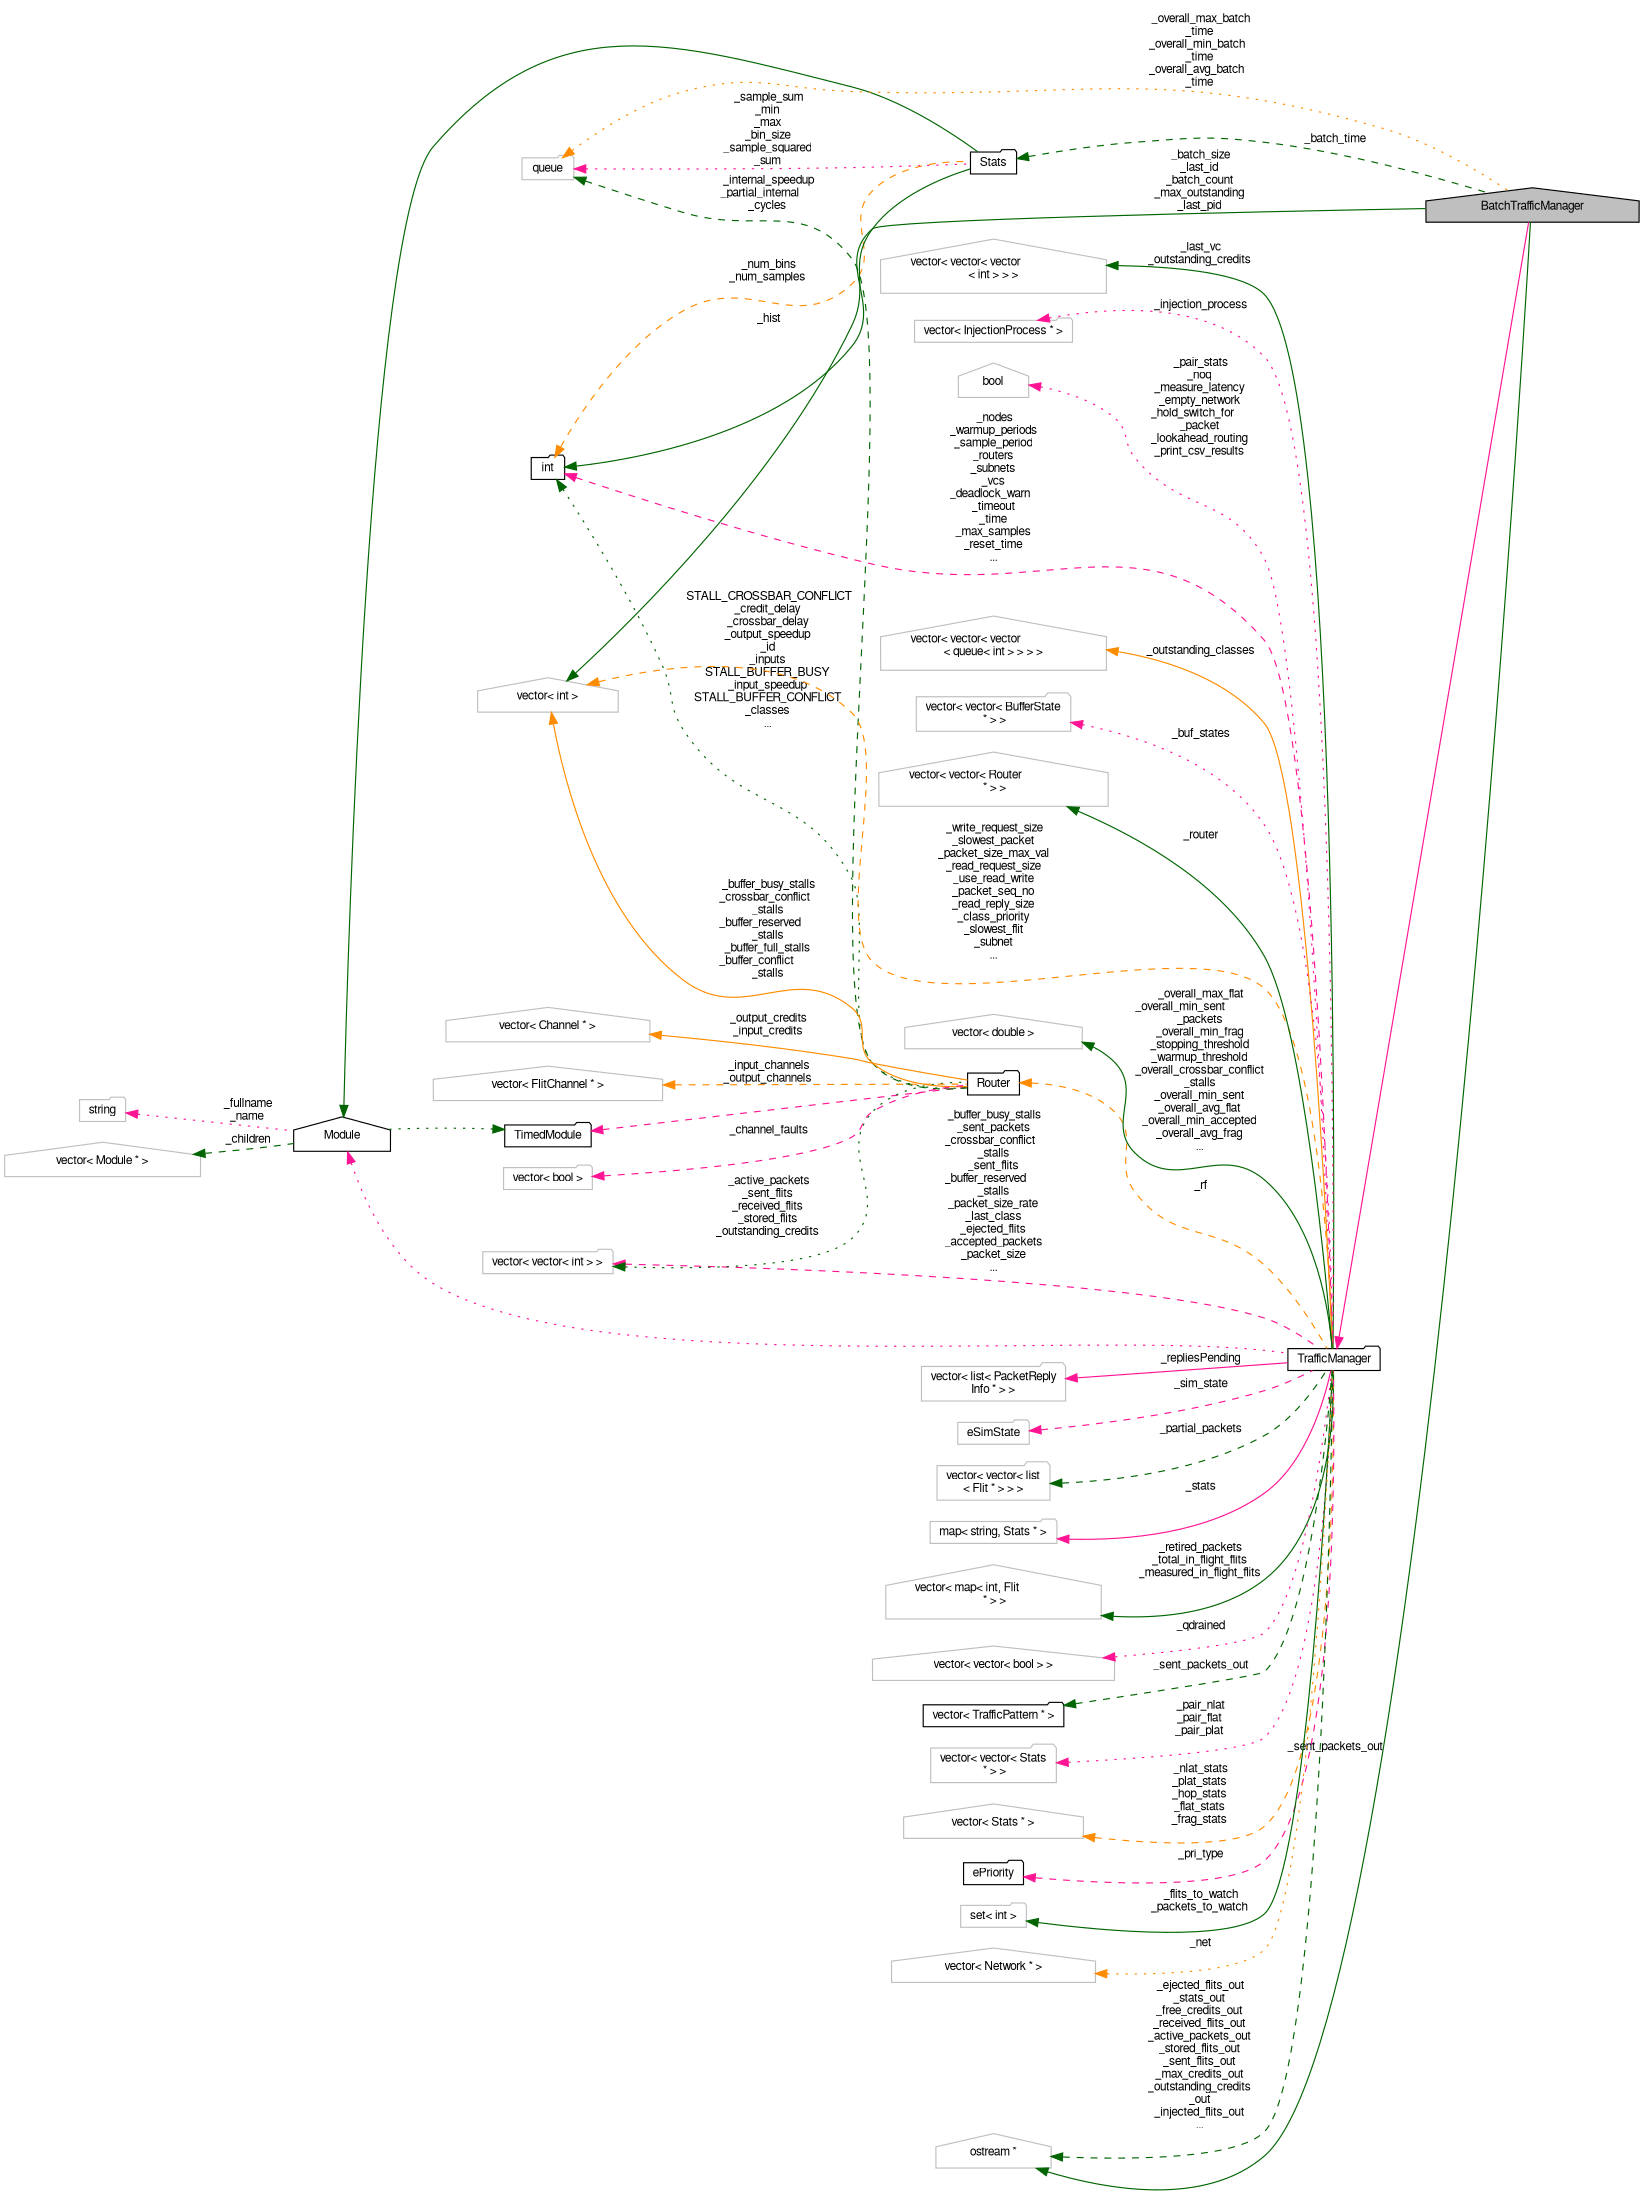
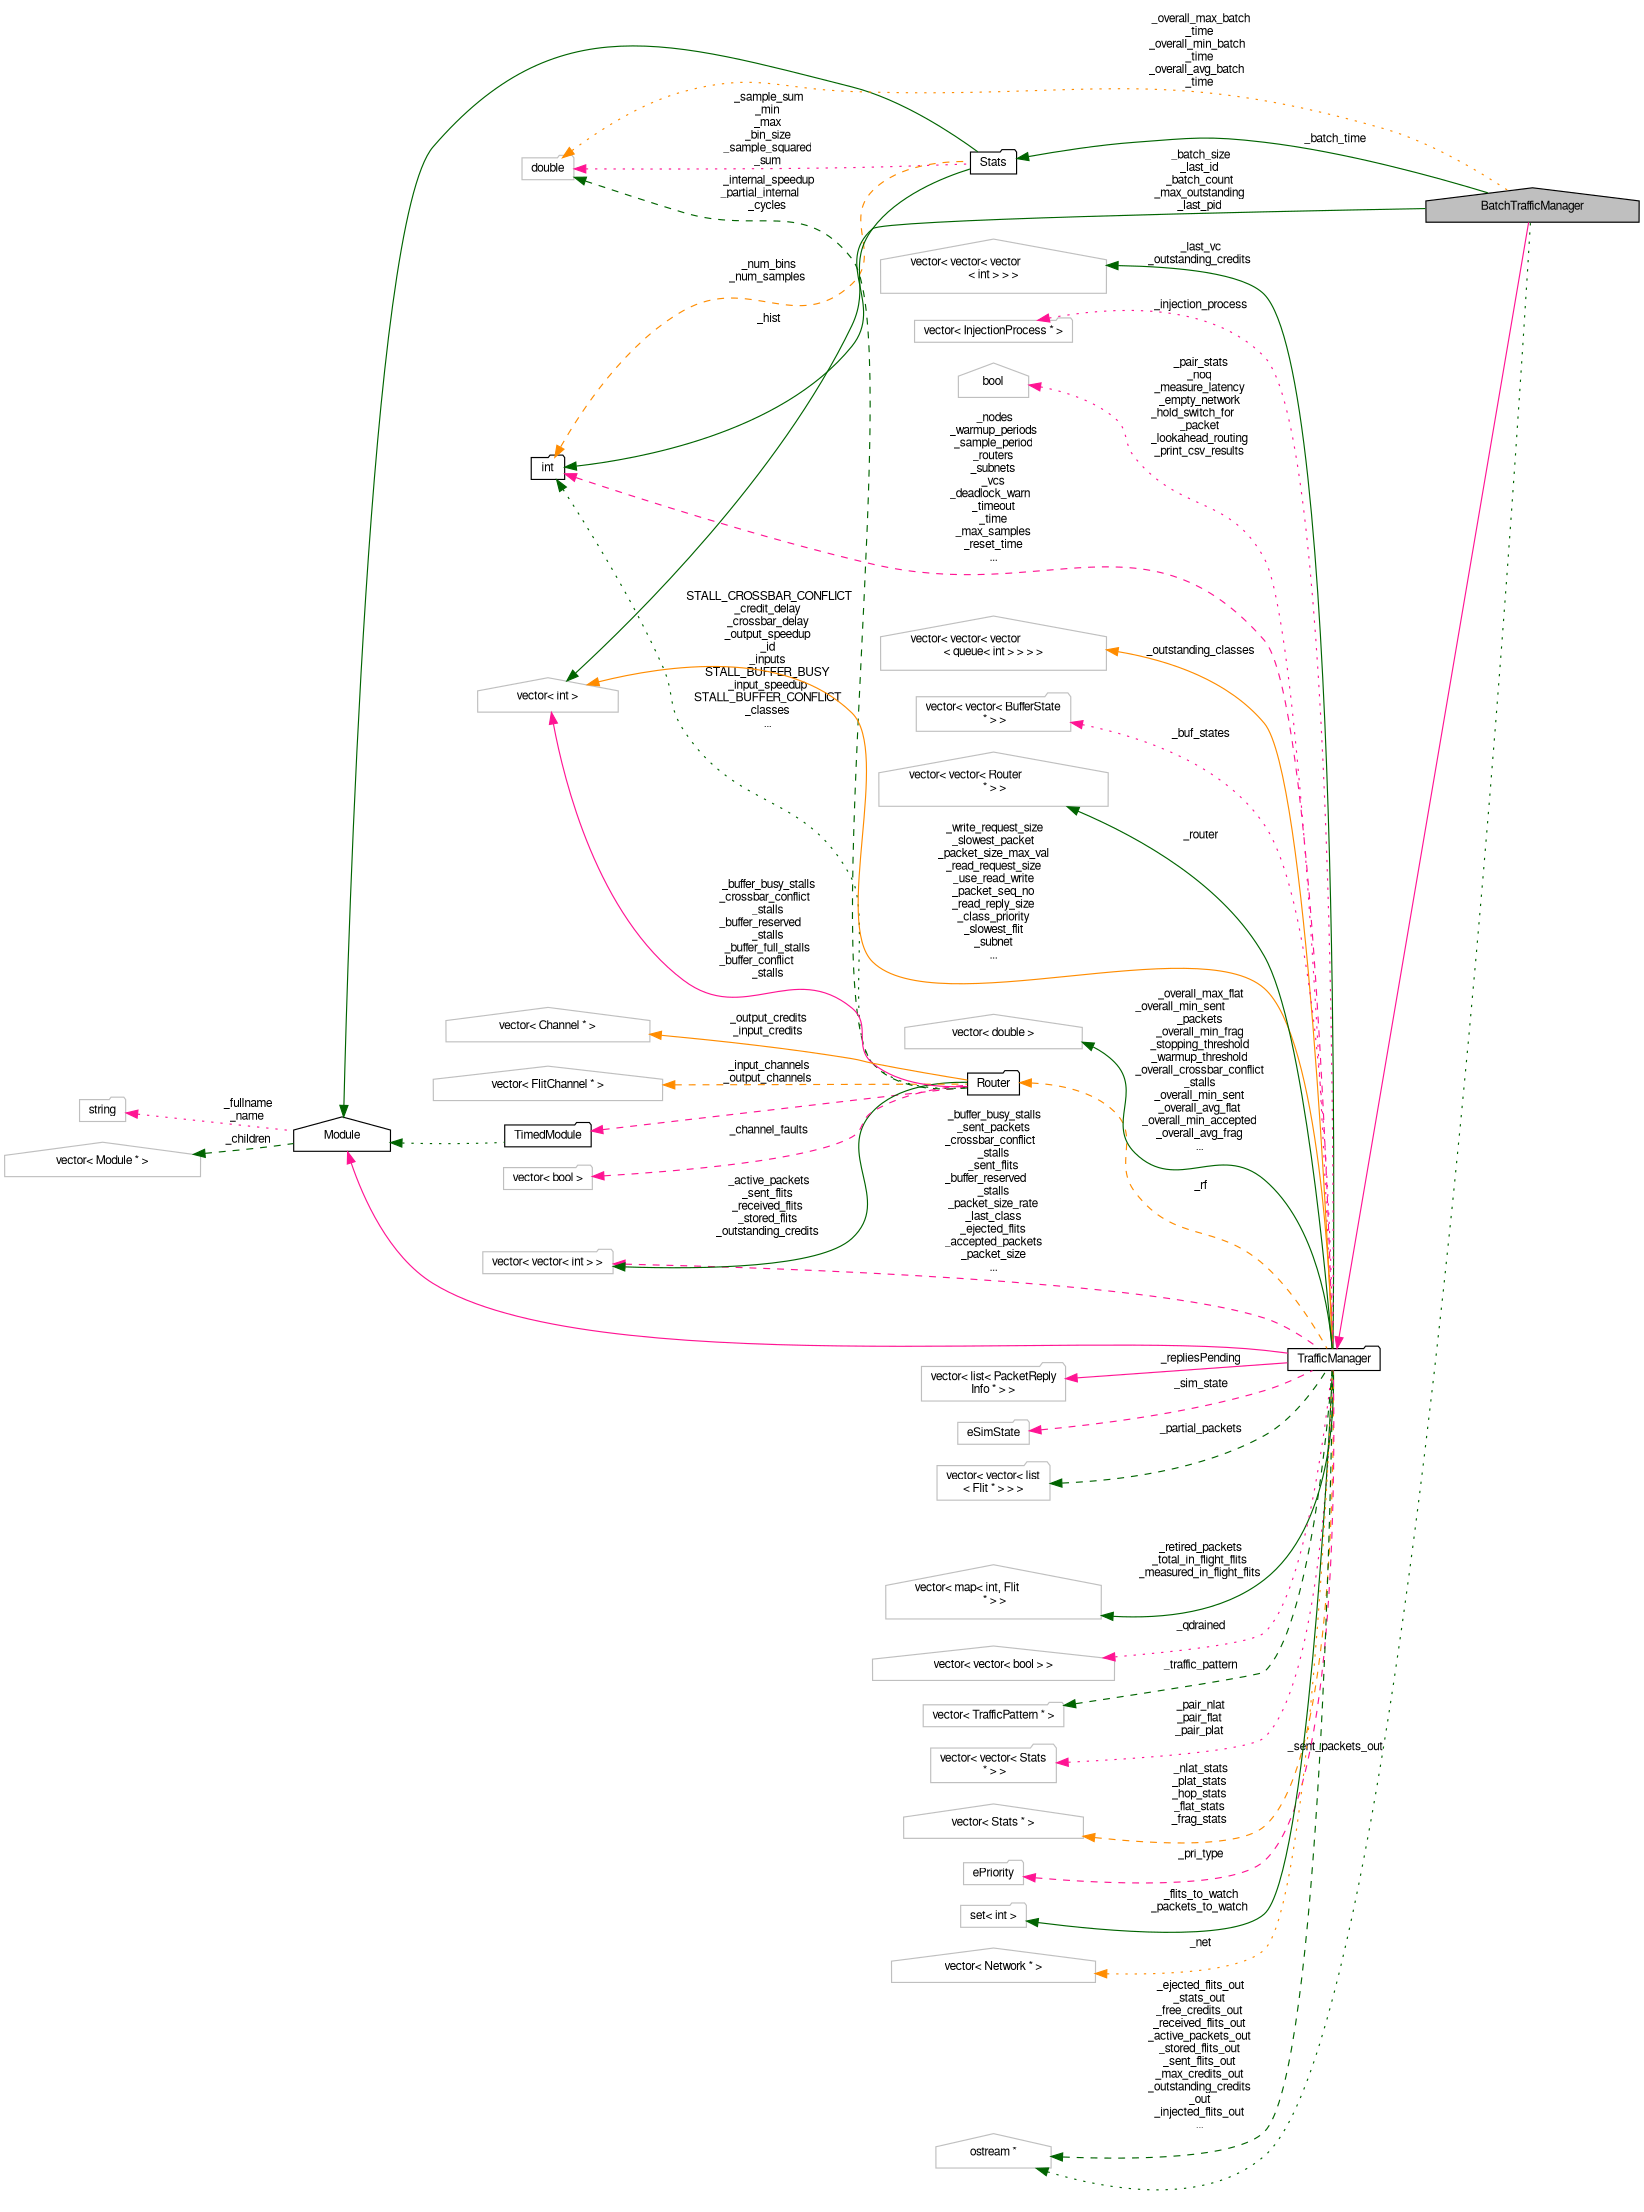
edge "BatchTrafficManager" -> "Stats": style dashed -> solid
node "queue": label "queue" -> "double"
edge "TrafficManager" -> "vector< int >": style dashed -> solid
edge "Router" -> "vector< int >": color darkorange -> deeppink
edge "Module" -> "TimedModule": reversed
edge "Router" -> "vector< vector< int > >": style dotted -> solid
edge "BatchTrafficManager" -> "ostream *": style solid -> dotted
edge "TrafficManager" -> "Module": style dotted -> solid
node "map< string, Stats * >": removed
edge "TrafficManager" -> "vector< TrafficPattern * >": label " _sent_packets_out" -> " _traffic_pattern"
node "vector< TrafficPattern * >": color black -> grey75
node "ePriority": color black -> grey75
